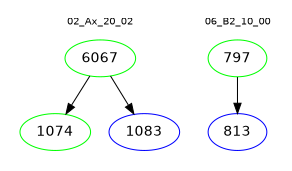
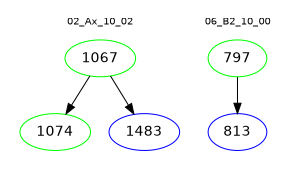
cluster "02_Ax_20_02": label "02_Ax_20_02" -> "02_Ax_10_02"
node "6067": label "6067" -> "1067"
node "1083": label "1083" -> "1483"
